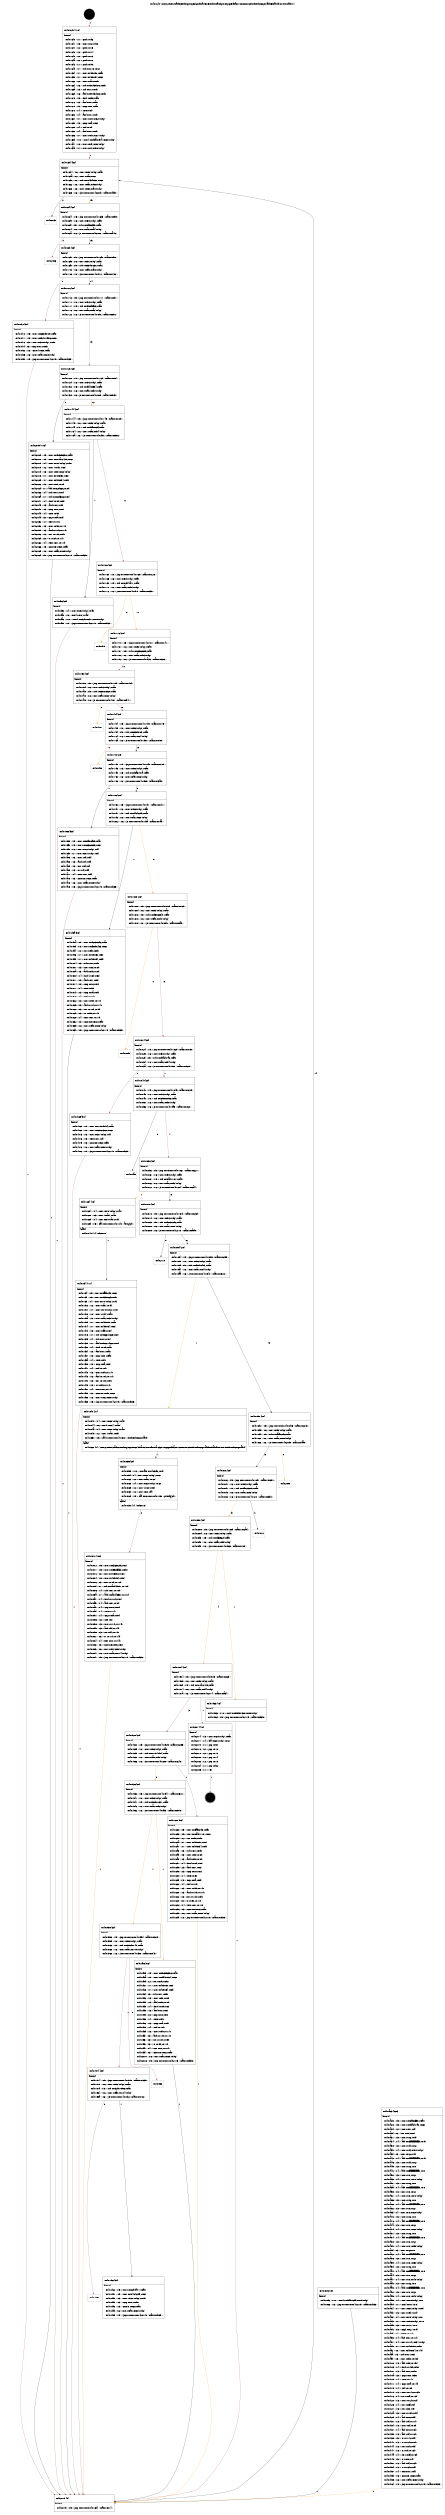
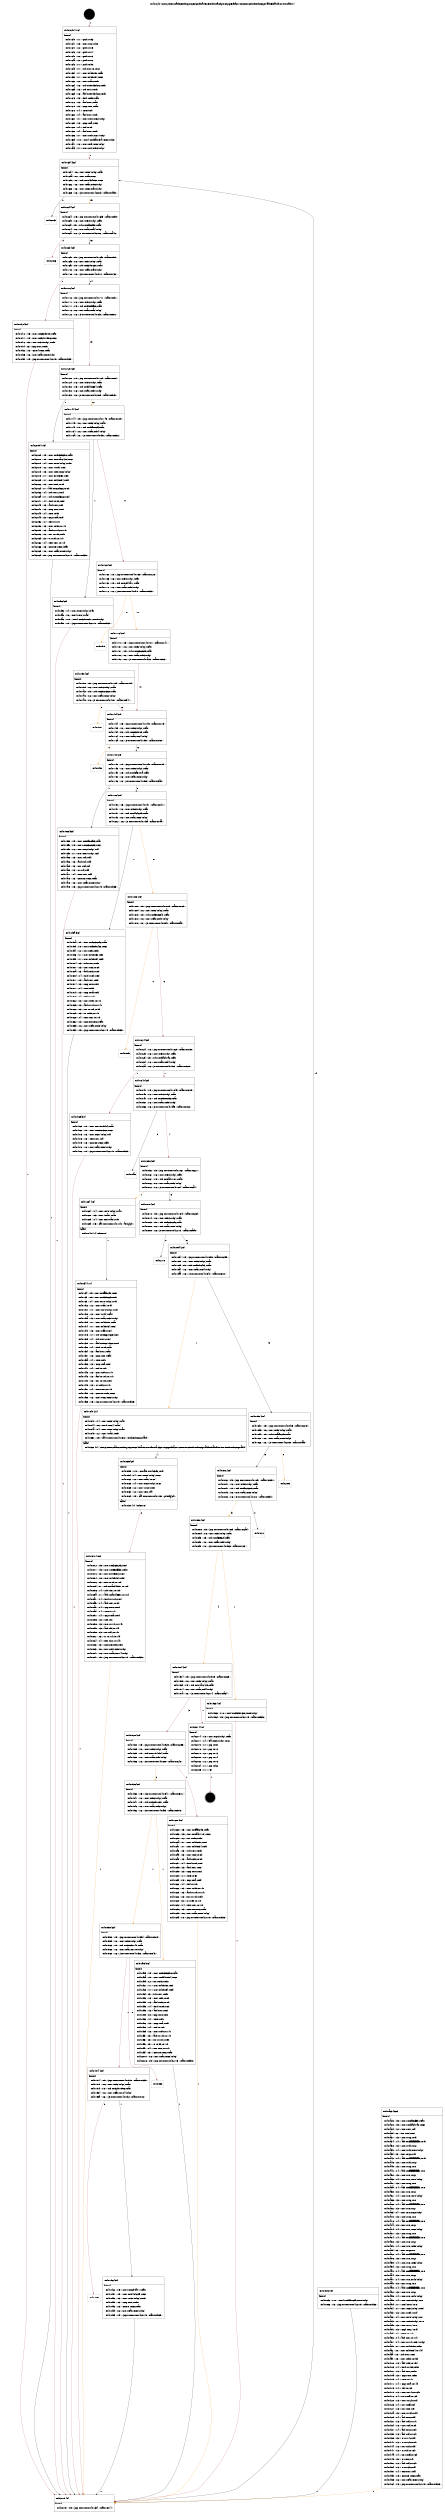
edge "0x40177c [28]" -> "0x401798 [28]": now "0x40177c [28]" -> "0x4017b4 [28]"
edge "0x401dcc [30]" -> "0x402175 [5]": added, label "1"
